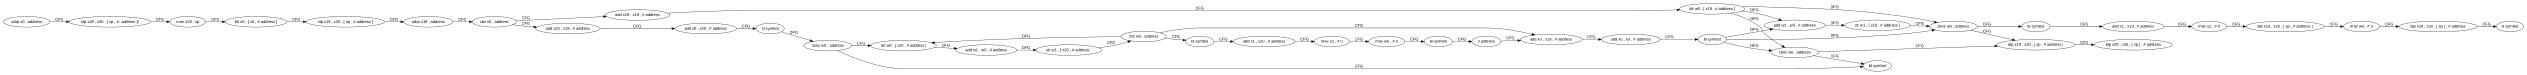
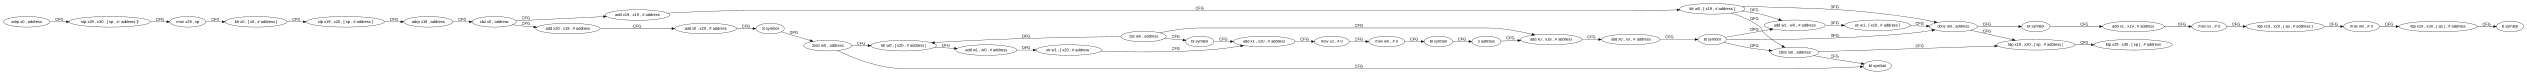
edge "str w1 , [ x20 , # address ]" -> "cbz w0 , address": now "str w1 , [ x20 , # address ]" -> "add x1 , x20 , # address"
